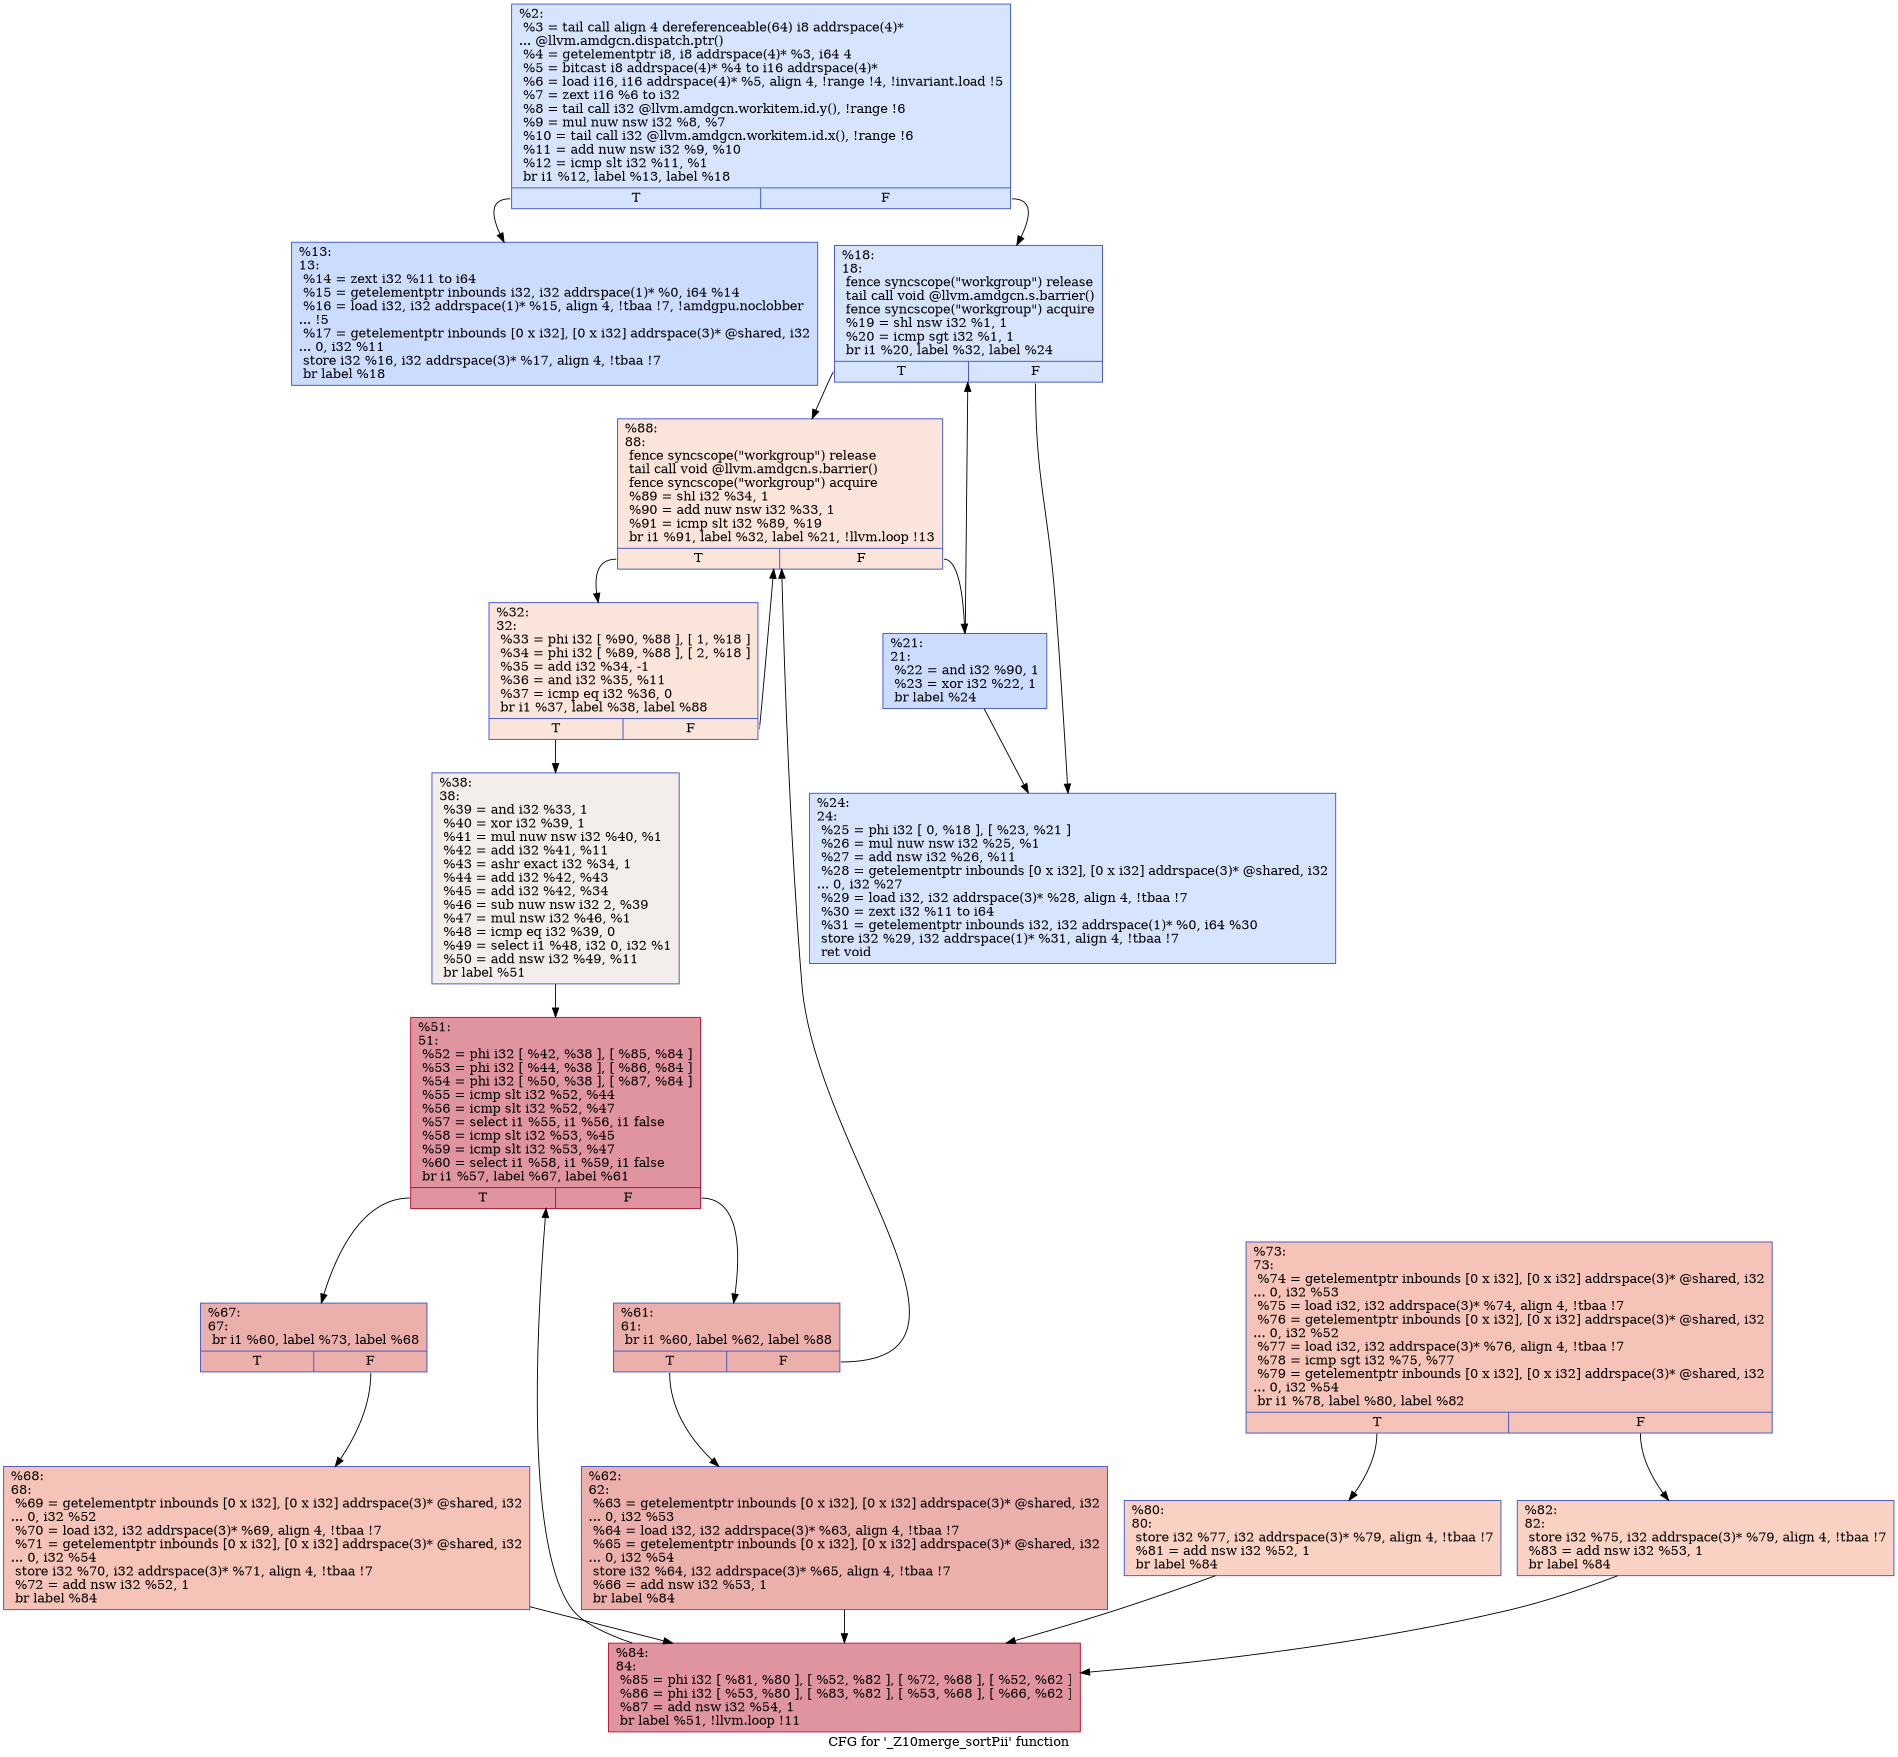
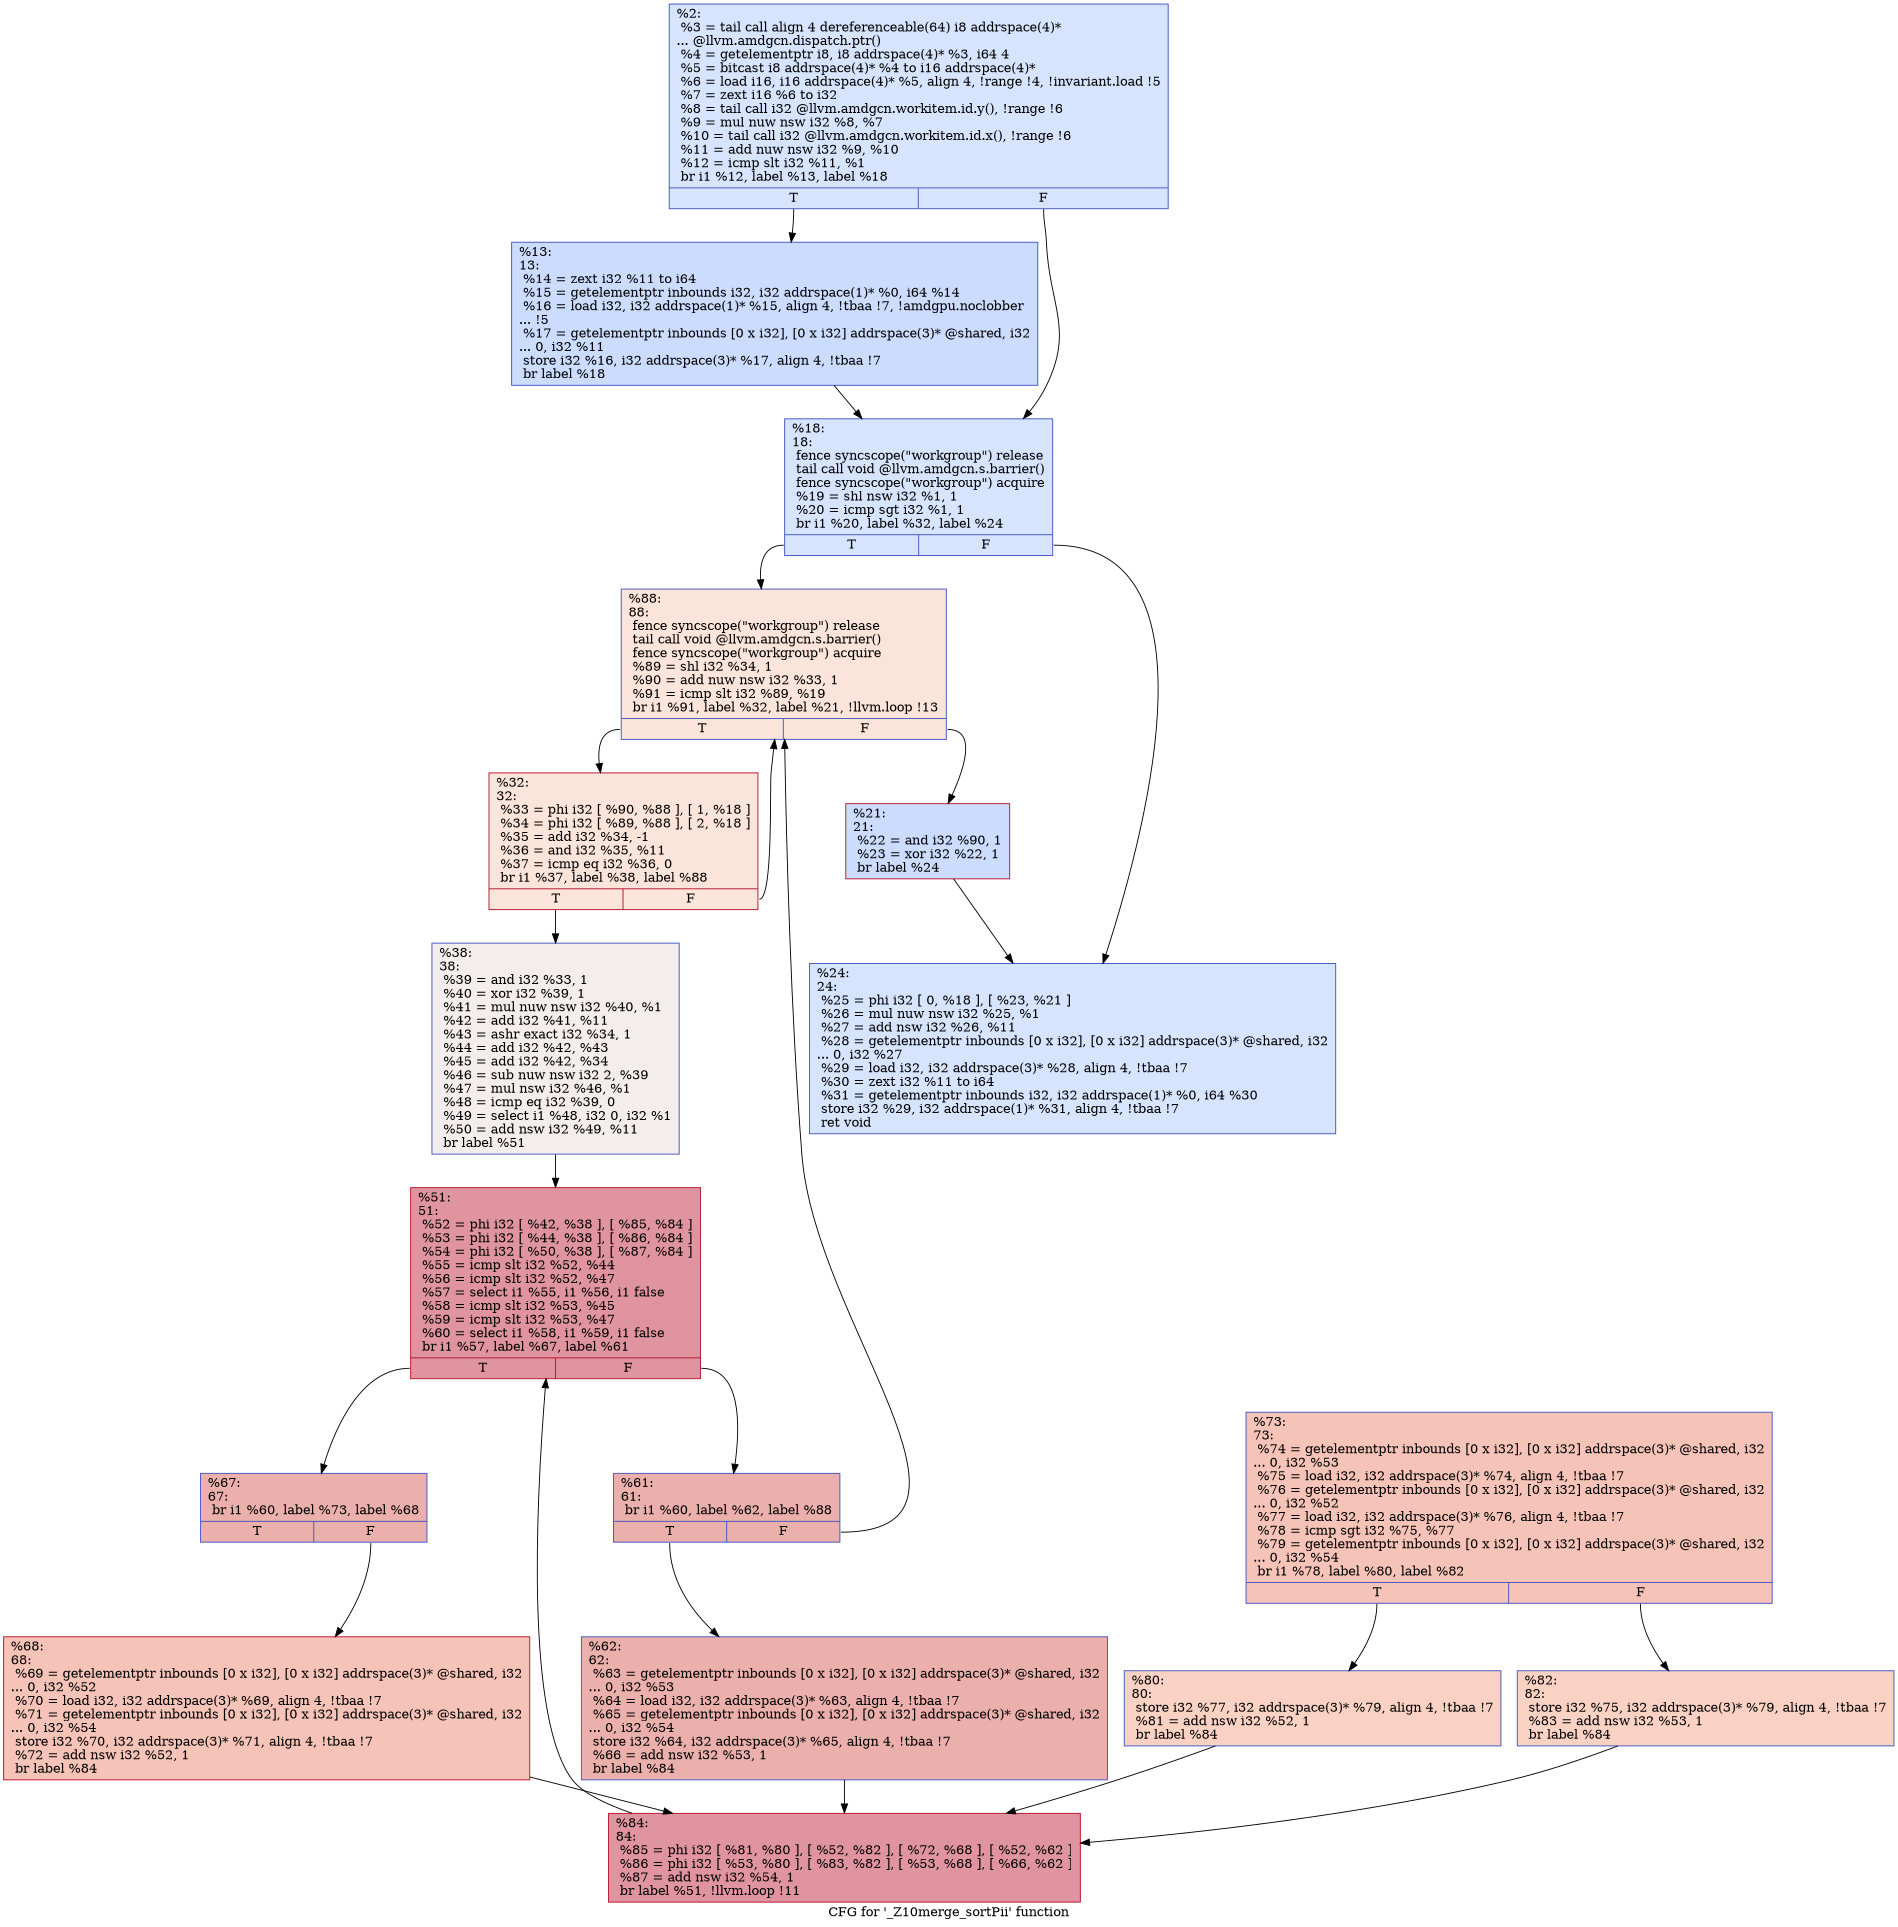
edge "%21:" -> "%18:": now "%13:" -> "%18:"
node "%32:": color #3d50c3ff -> #b70d28ff
node "%21:": color #3d50c3ff -> #b70d28ff
node "%68:": color #3d50c3ff -> #b70d28ff
